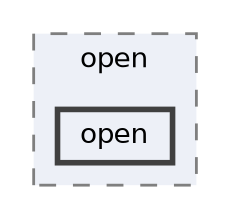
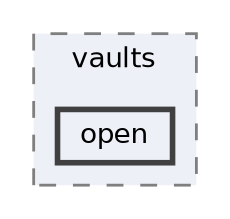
cluster "open": label "open" -> "vaults"
